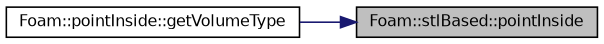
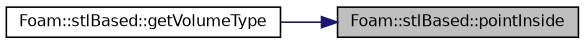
node "Foam::pointInside::getVolumeType": label "Foam::pointInside::getVolumeType" -> "Foam::stlBased::getVolumeType"
